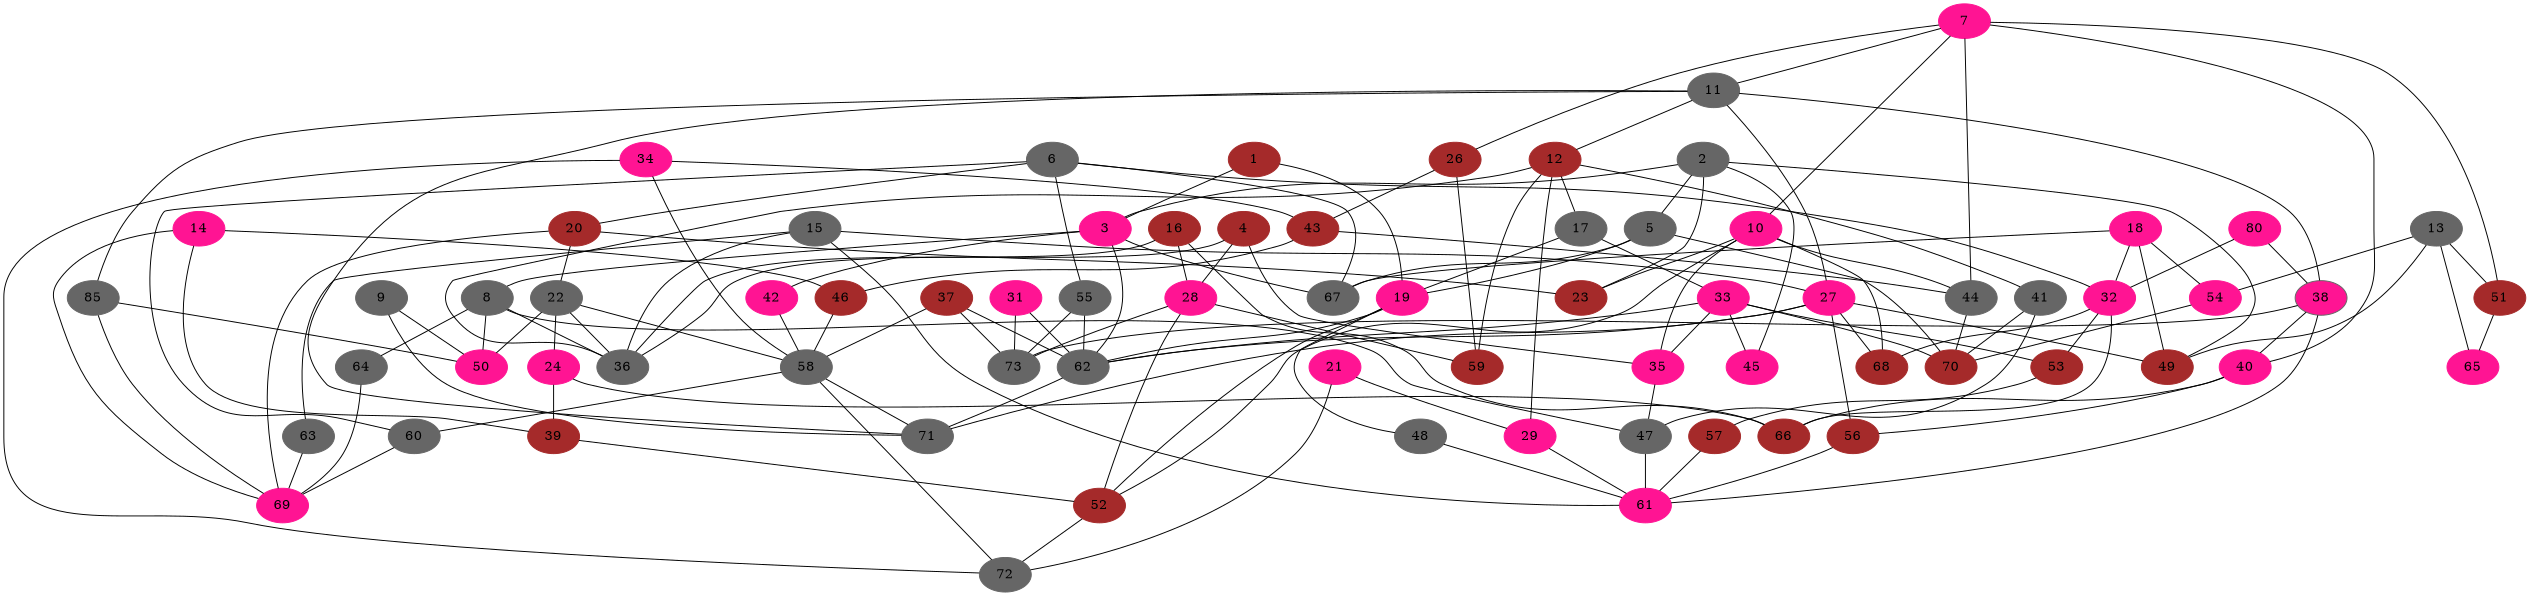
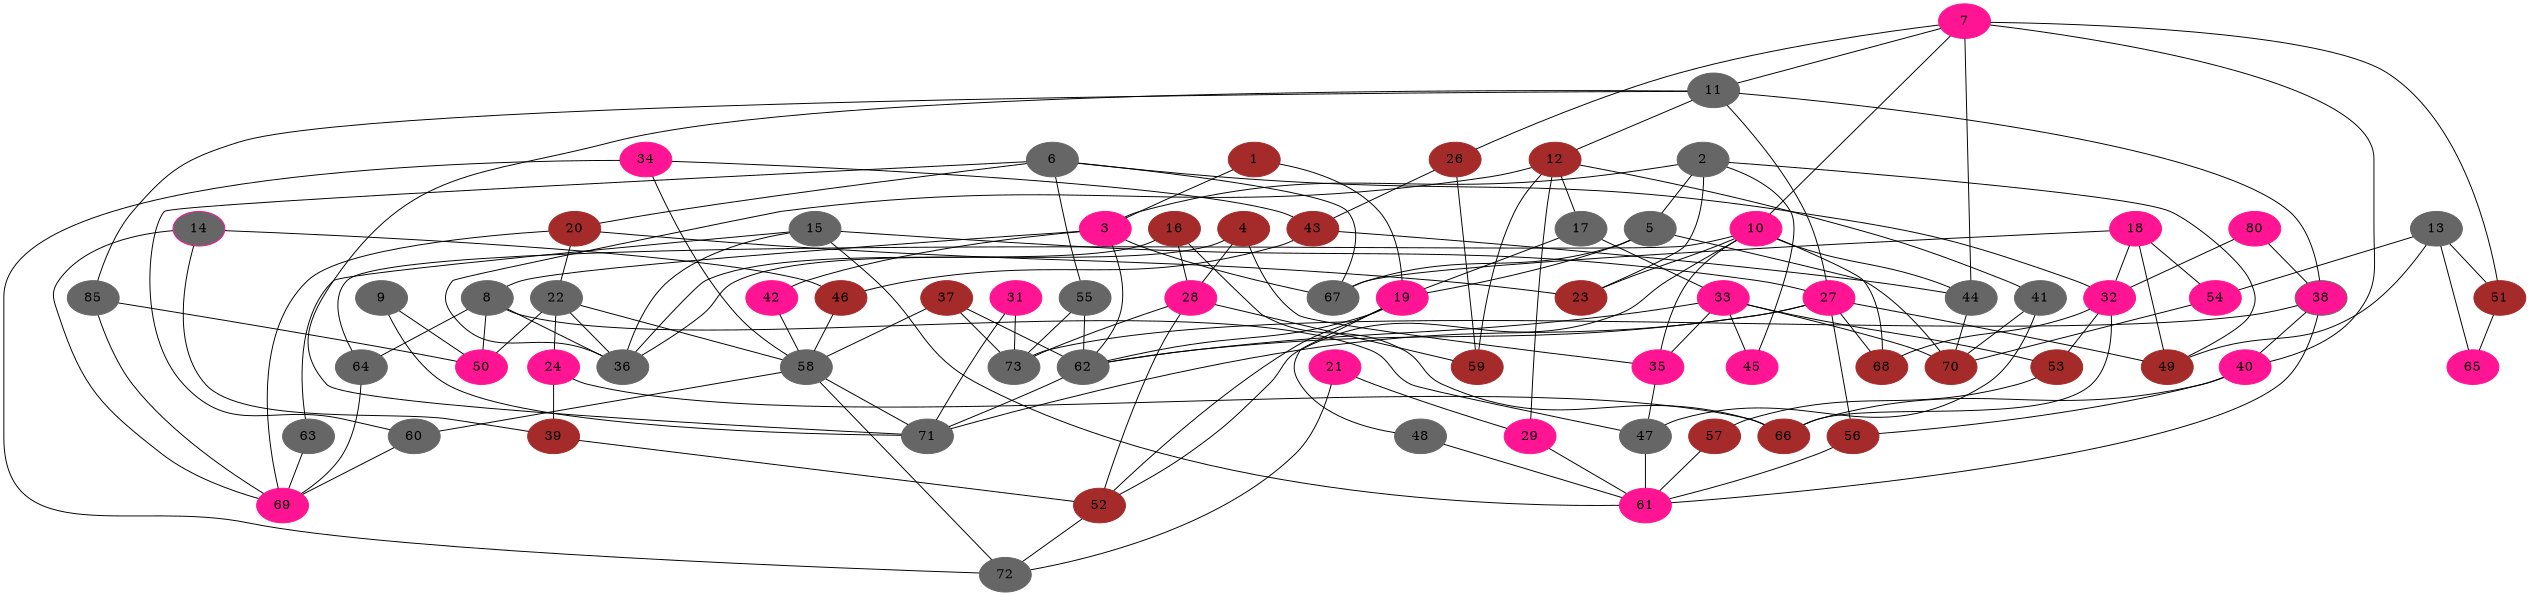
node "14": fillcolor deeppink -> gray40
edge "10" -- "64": added
edge "31" -- "62": now "31" -- "71"
